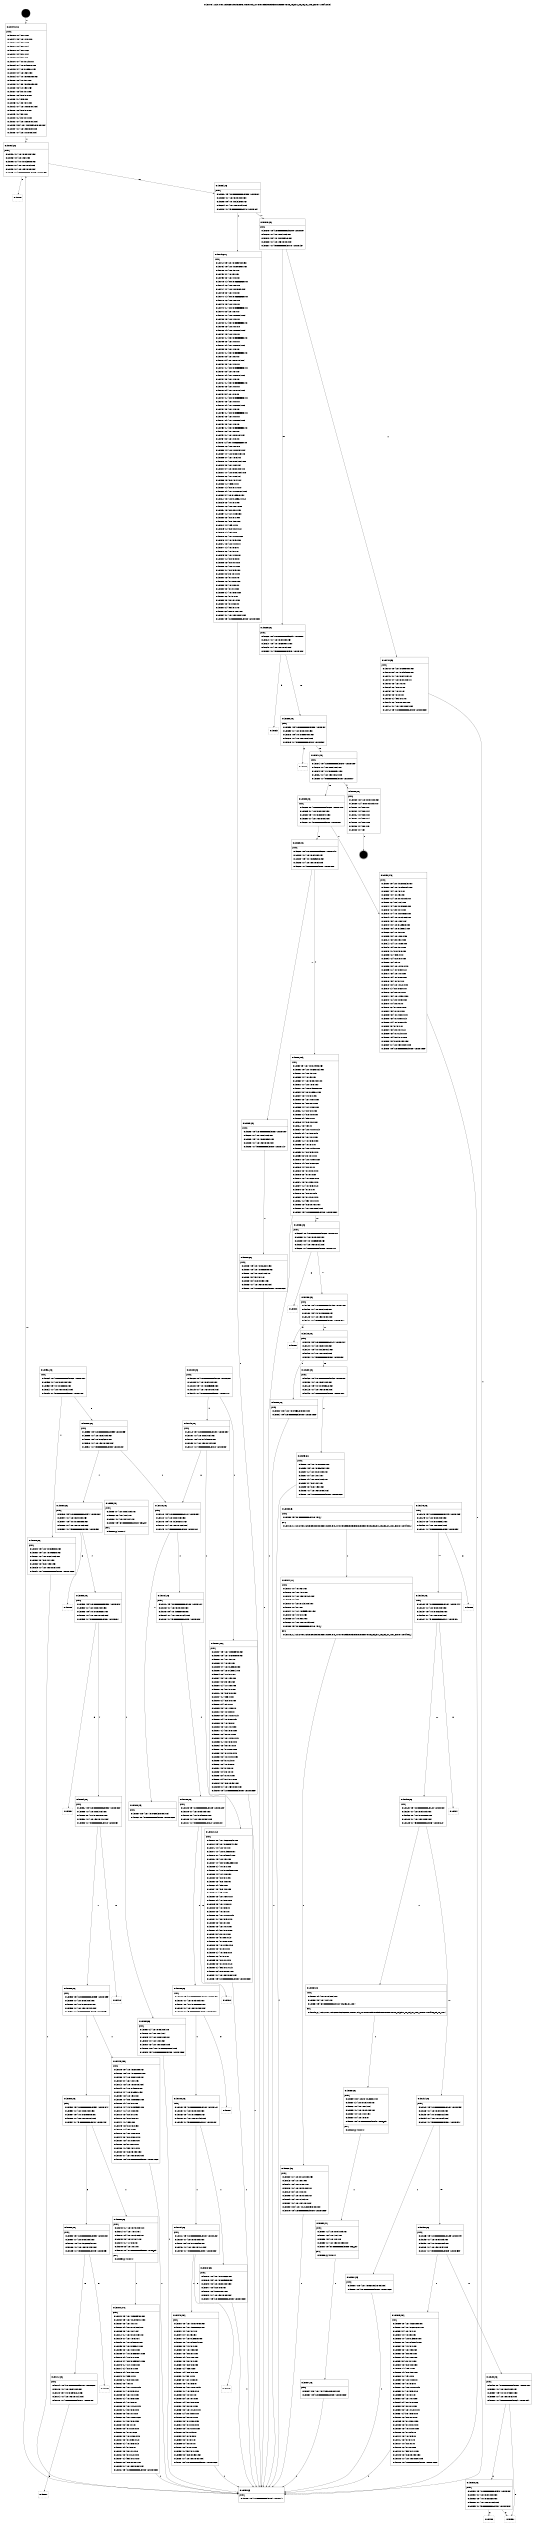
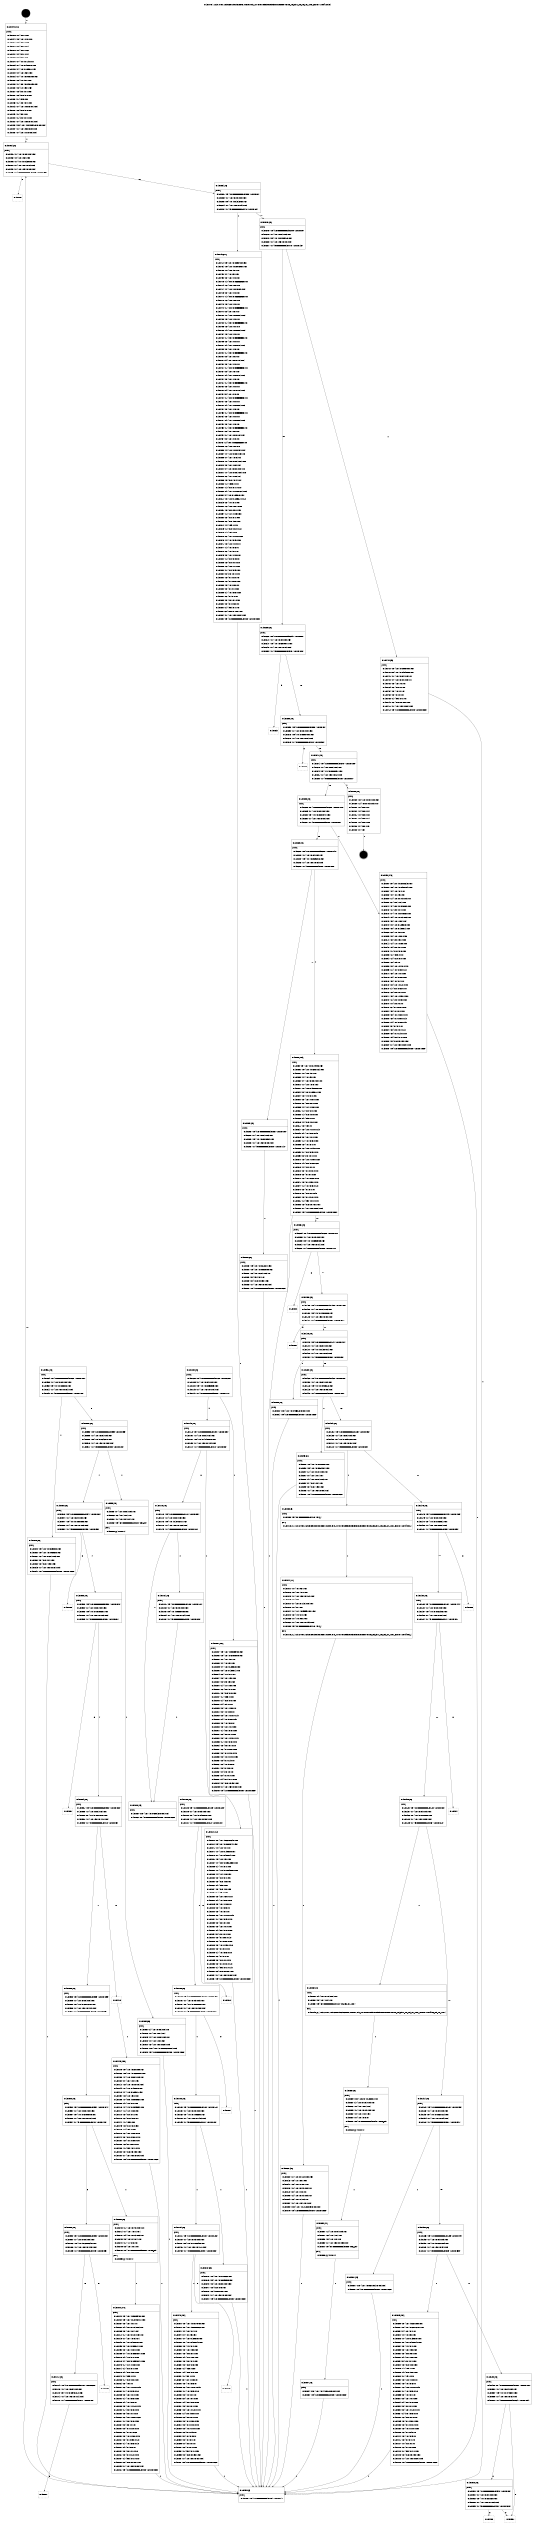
node "0x401454 [28]": added
edge "0x401550 [28]" -> "0x401668 [28]": now "0x401550 [28]" -> "0x4018fc [19]"
edge "0x401684 [28]" -> "0x4016a0 [28]": now "0x401684 [28]" -> "0x401ad9 [15]"
edge "0x4015c0 [28]" -> "0x40212e [108]": now "0x40226c" -> "0x40212e [108]"
